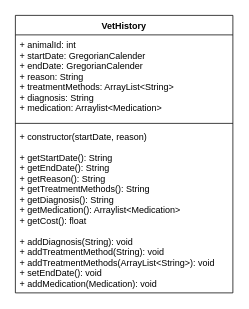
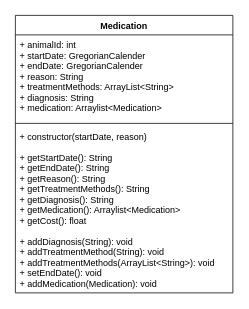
node "VetHistory": label "VetHistory" -> "Medication"
